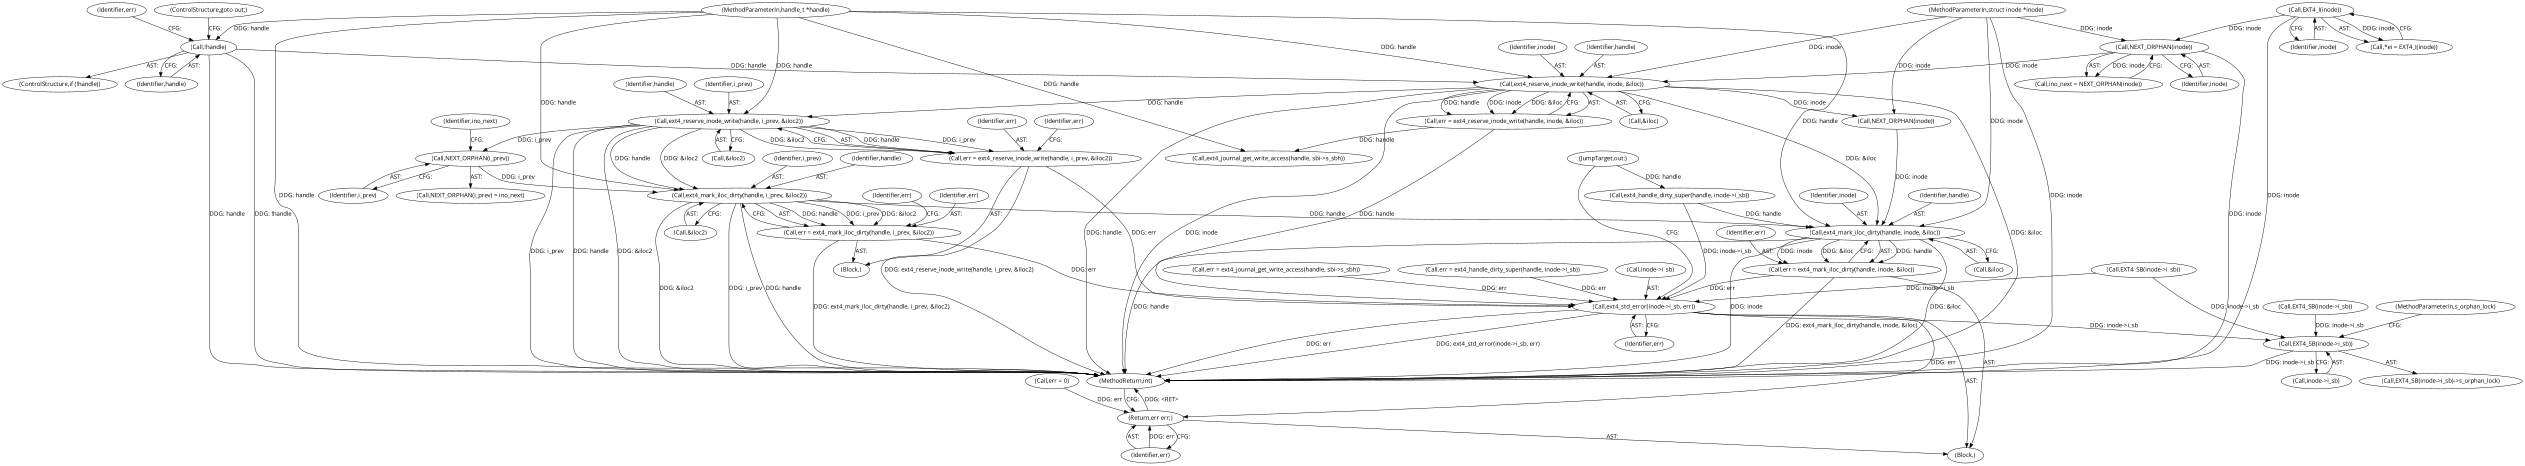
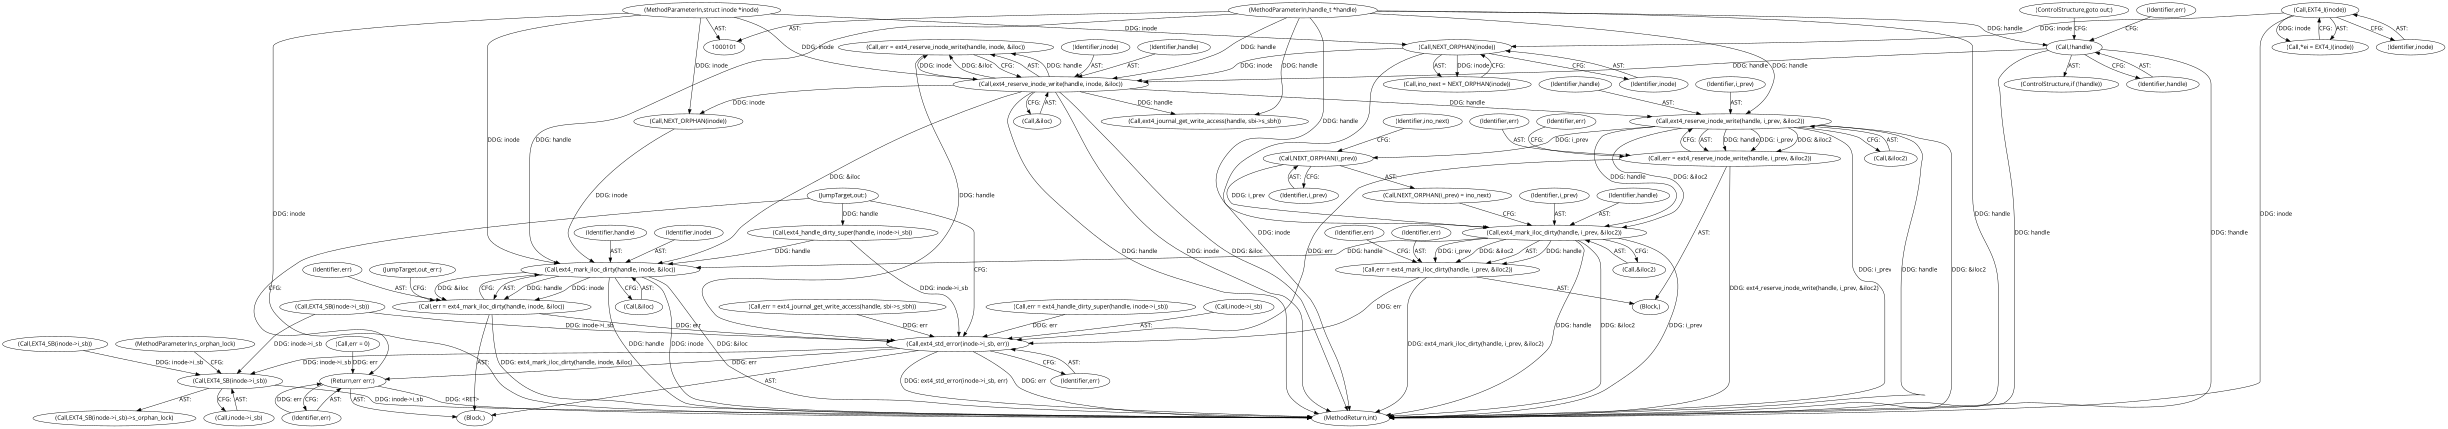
node "1000101": added
edge "(Call,err = ext4_reserve_inode_write(handle, inode, &iloc))" -> "(Call,ext4_journal_get_write_access(handle, sbi->s_sbh))": now "(Call,ext4_reserve_inode_write(handle, inode, &iloc))" -> "(Call,ext4_journal_get_write_access(handle, sbi->s_sbh))"
edge "(Call,err = ext4_mark_iloc_dirty(handle, i_prev, &iloc2))" -> "(Call,ext4_mark_iloc_dirty(handle, i_prev, &iloc2))": now "(Call,NEXT_ORPHAN(i_prev) = ino_next)" -> "(Call,ext4_mark_iloc_dirty(handle, i_prev, &iloc2))"
node "(JumpTarget,out_err:)": added
edge "(MethodReturn,int)" -> "(Return,err err;)": now "(JumpTarget,out:)" -> "(Return,err err;)"
